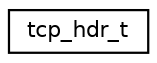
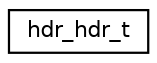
node "tcp_hdr_t": label "tcp_hdr_t" -> "hdr_hdr_t"
